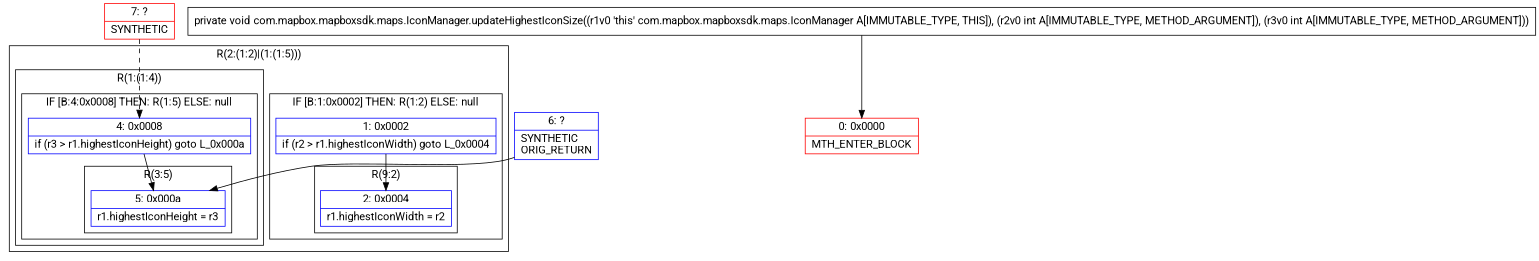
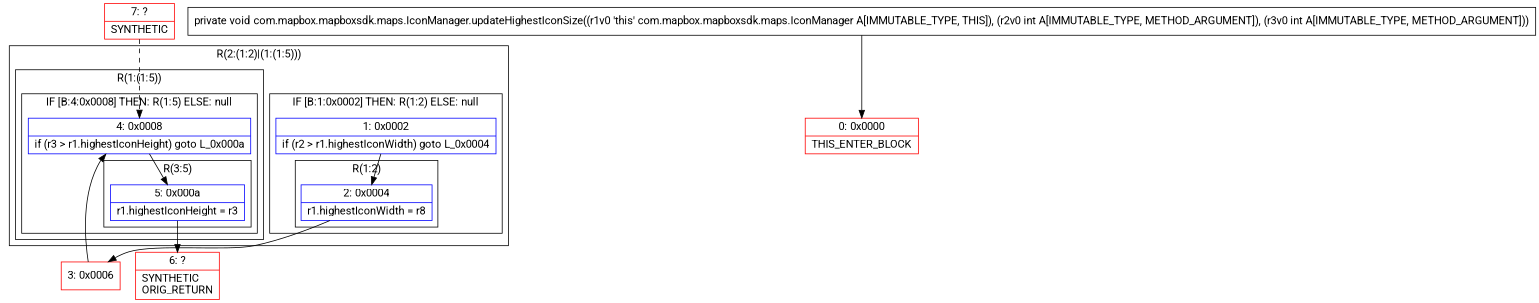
cluster "R(1:(1:4))": label "R(1:(1:4))" -> "R(1:(1:5))"
node "6: ?": color blue -> red
node "0: 0x0000": text "MTH_ENTER_BLOCK" -> "THIS_ENTER_BLOCK"
edge "6: ?" -> "5: 0x000a": reversed
cluster "R(9:2)": label "R(9:2)" -> "R(1:2)"
node "2: 0x0004": text "r1.highestIconWidth = r2" -> "r1.highestIconWidth = r8"
node "3: 0x0006": added
